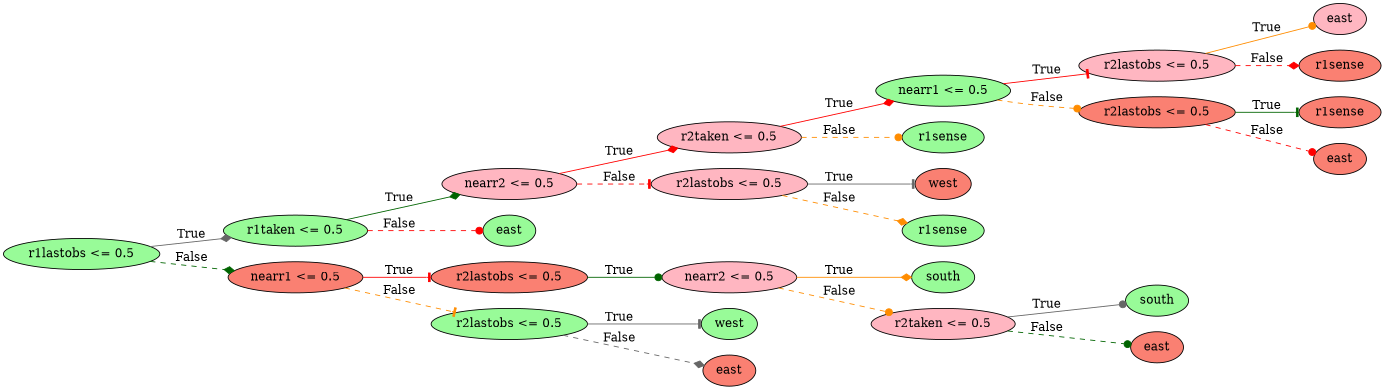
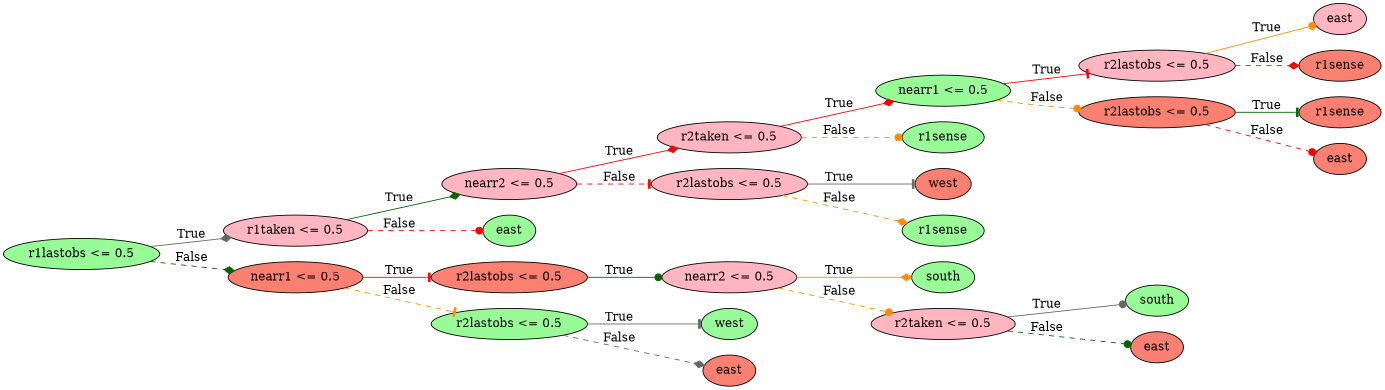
node "r1taken <= 0.5": fillcolor palegreen -> lightpink
